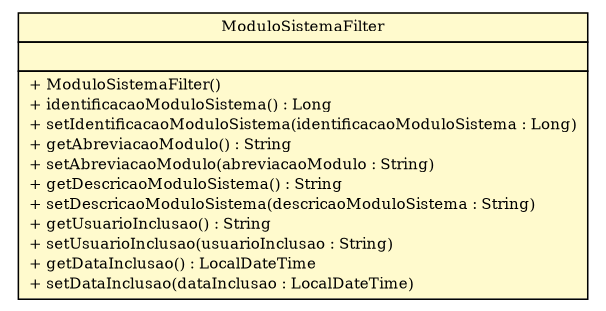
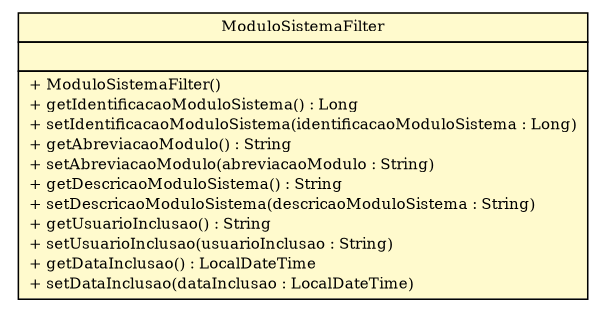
node "ModuloSistemaFilter": text "+ identificacaoModuloSistema() : Long" -> "+ getIdentificacaoModuloSistema() : Long"
